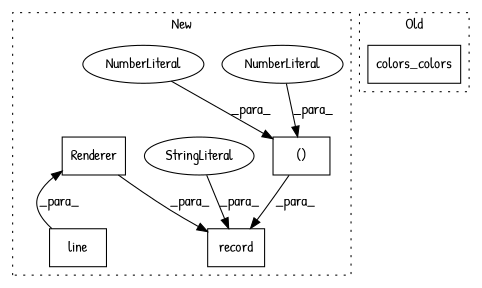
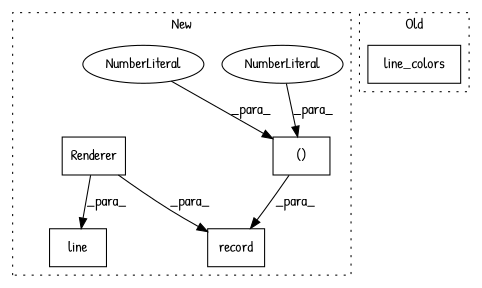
node "colors_colors": label "colors_colors" -> "line_colors"
node "StringLiteral": removed
edge "line" -> "Renderer": reversed
